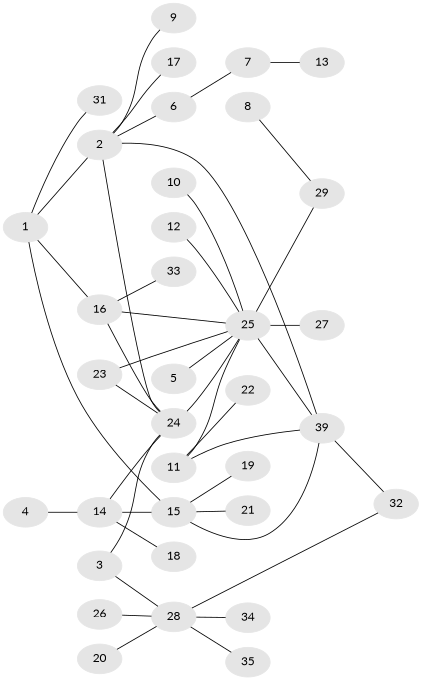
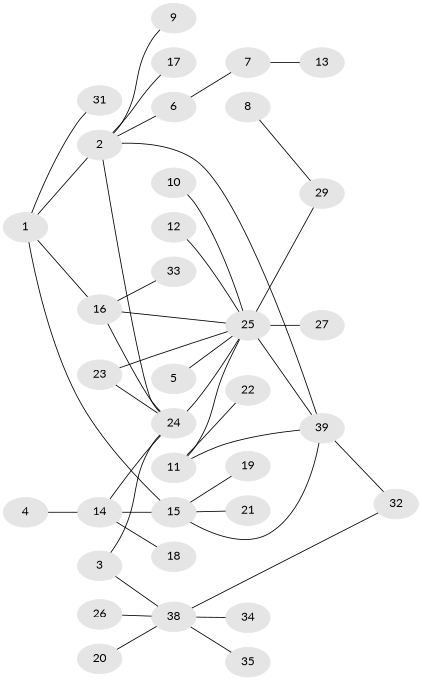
node "28": label "28" -> "38"
